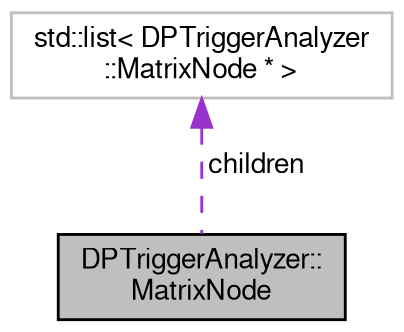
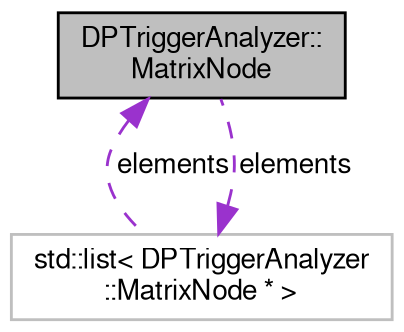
edge "DPTriggerAnalyzer:: MatrixNode" -> "std::list< DPTriggerAnalyzer ::MatrixNode * >": label " children" -> " elements"
edge "std::list< DPTriggerAnalyzer ::MatrixNode * >" -> "DPTriggerAnalyzer:: MatrixNode": added, label "elements"
